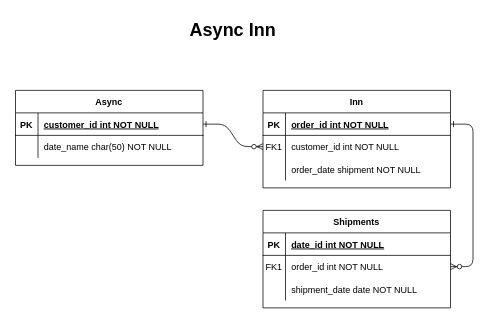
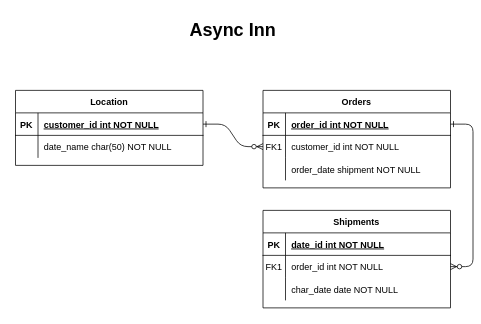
node "Async": label "Async" -> "Location"
node "Inn": label "Inn" -> "Orders"
node "shipment_date date NOT NULL": label "shipment_date date NOT NULL" -> "char_date date NOT NULL"
